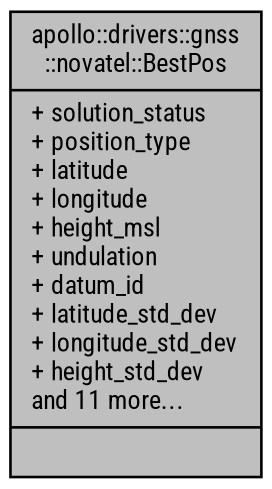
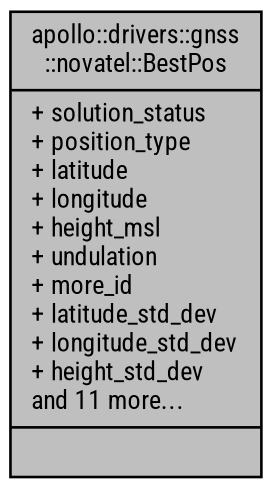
node "apollo::drivers::gnss": text "+ datum_id" -> "+ more_id"
